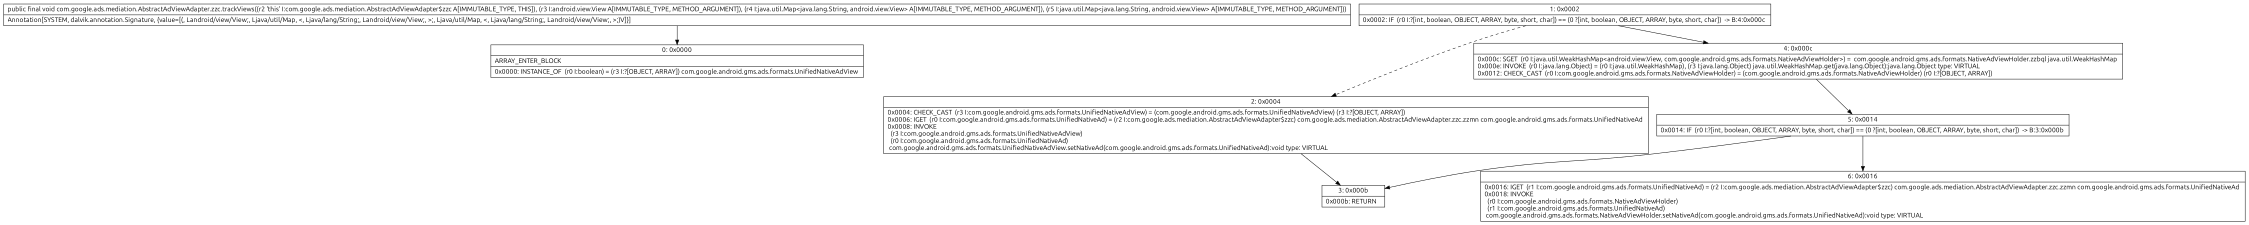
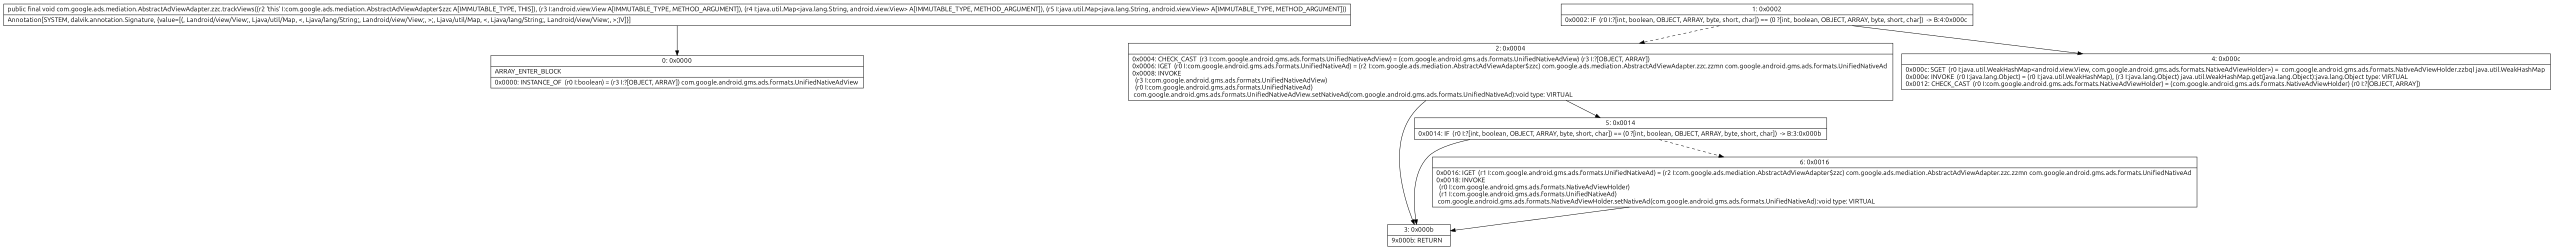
edge "4: 0x000c" -> "5: 0x0014": now "2: 0x0004" -> "5: 0x0014"
edge "5: 0x0014" -> "6: 0x0016": style solid -> dashed
node "3: 0x000b": text "0x000b: RETURN" -> "9x000b: RETURN"
edge "6: 0x0016" -> "3: 0x000b": added
